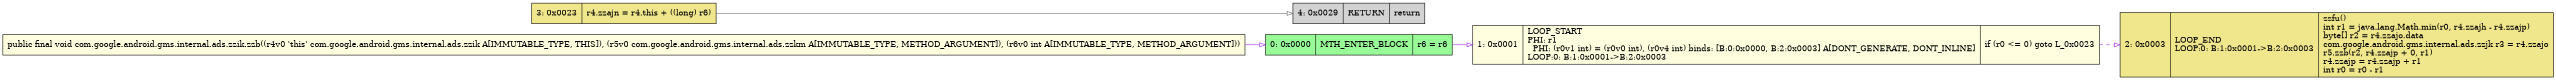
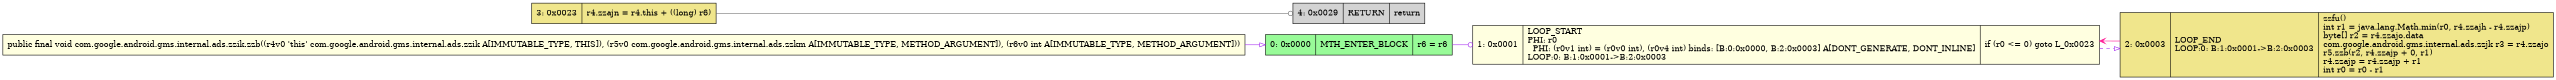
edge "3: 0x0023" -> "4: 0x0029": arrowhead onormal -> odot
node "1: 0x0001": text "PHI: r1" -> "PHI: r0"
edge "2: 0x0003" -> "1: 0x0001": added
edge "0: 0x0000" -> "1: 0x0001": arrowhead onormal -> odot
